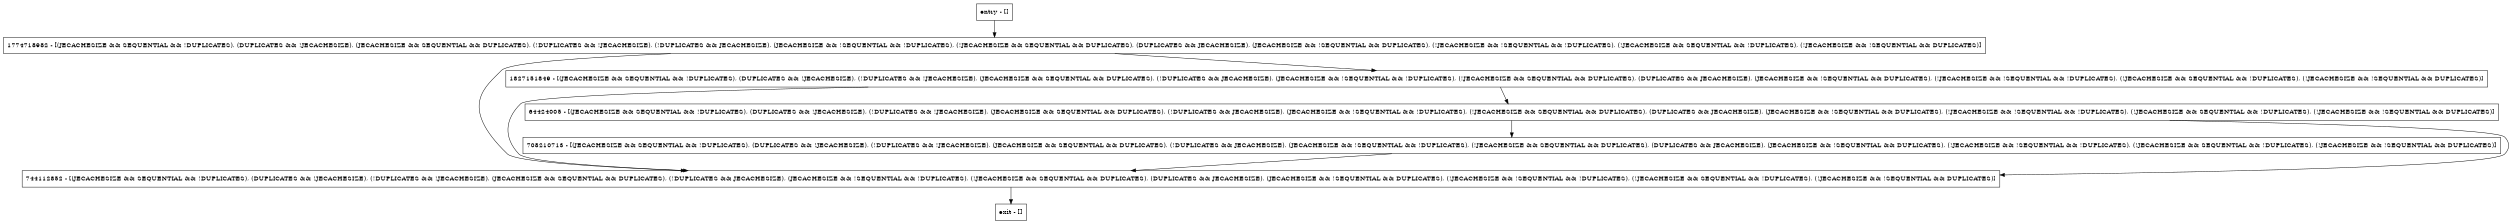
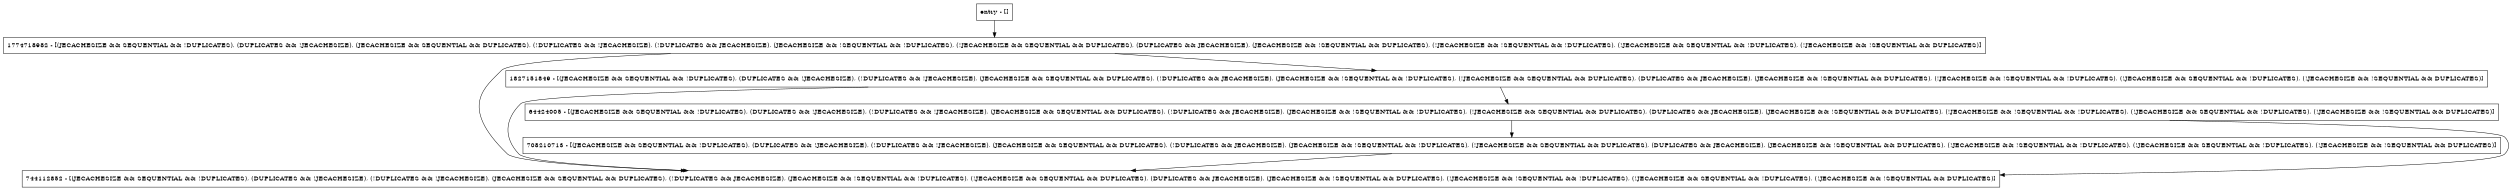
node "exit - []": removed
